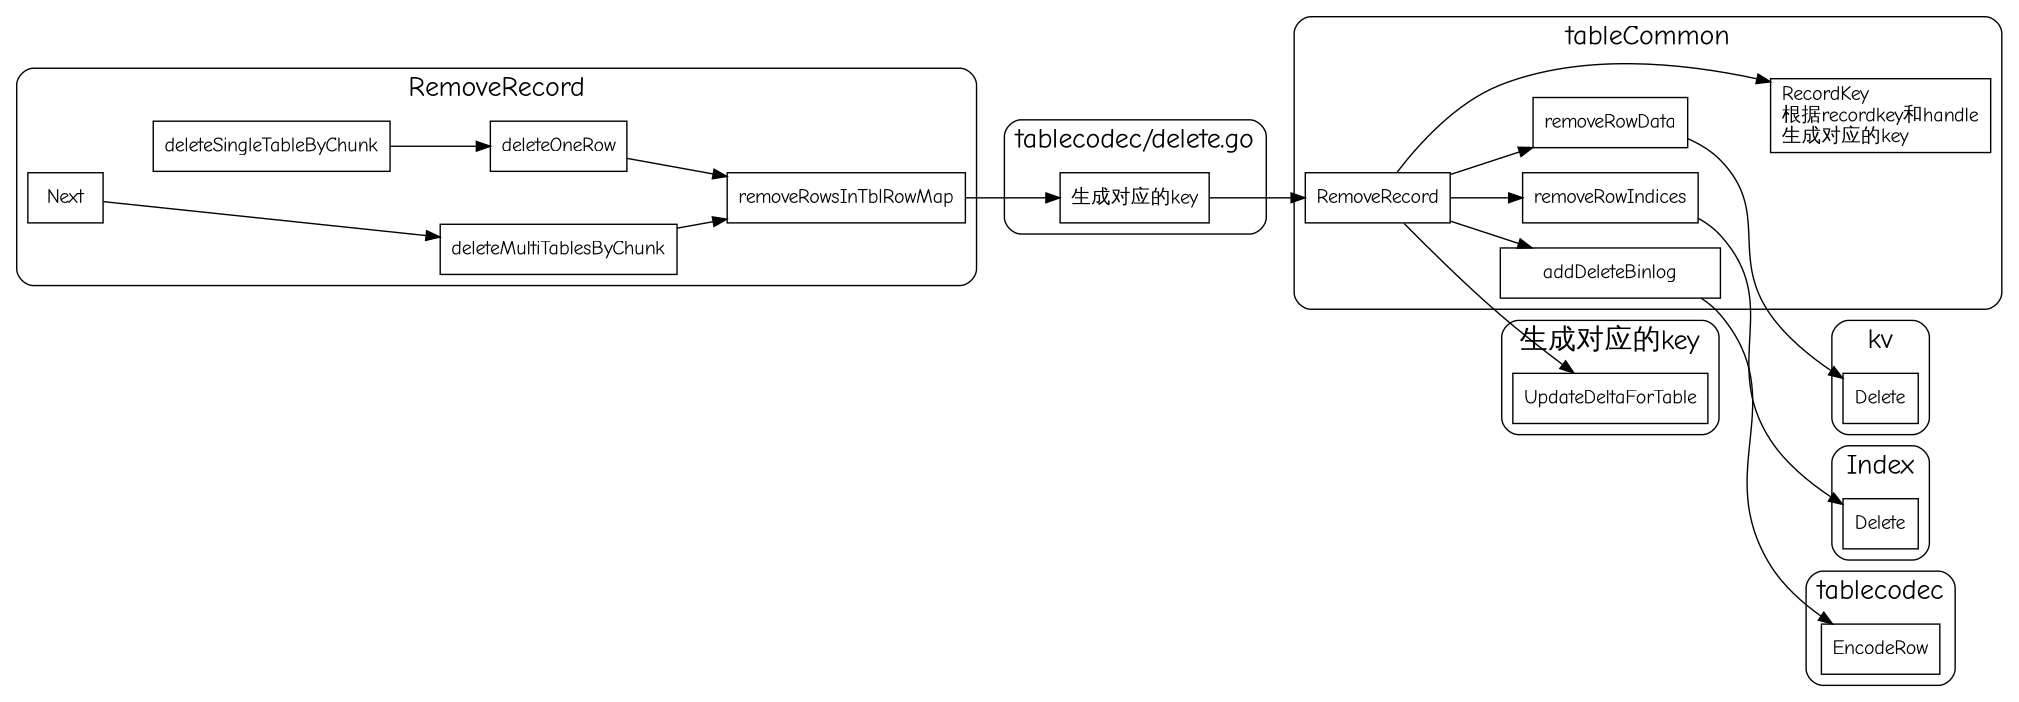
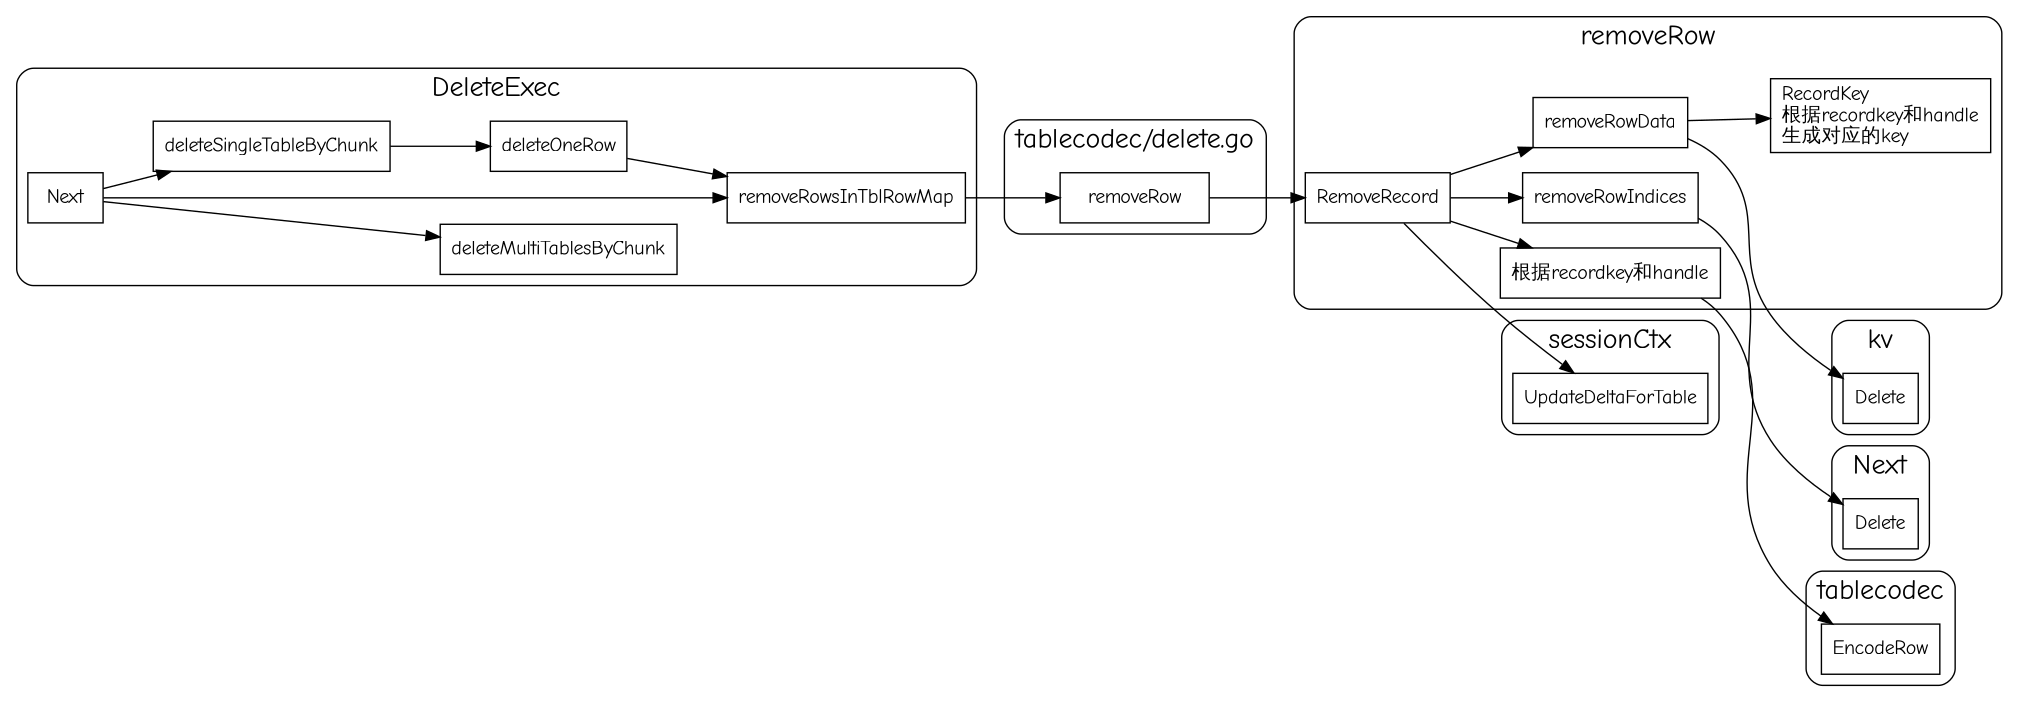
cluster "tableCommon": label "tableCommon" -> "removeRow"
edge "RemoveRecord" -> "RecordKey 根据recordkey和handle 生成对应的key": now "removeRowData" -> "RecordKey 根据recordkey和handle 生成对应的key"
cluster "RemoveRecord": label "RemoveRecord" -> "DeleteExec"
edge "Next" -> "deleteSingleTableByChunk": added
node "生成对应的key": label "生成对应的key" -> "removeRow"
edge "deleteMultiTablesByChunk" -> "removeRowsInTblRowMap": now "Next" -> "removeRowsInTblRowMap"
node "addDeleteBinlog": label "addDeleteBinlog" -> "根据recordkey和handle"
cluster "生成对应的key": label "生成对应的key" -> "sessionCtx"
cluster "Index": label "Index" -> "Next"
